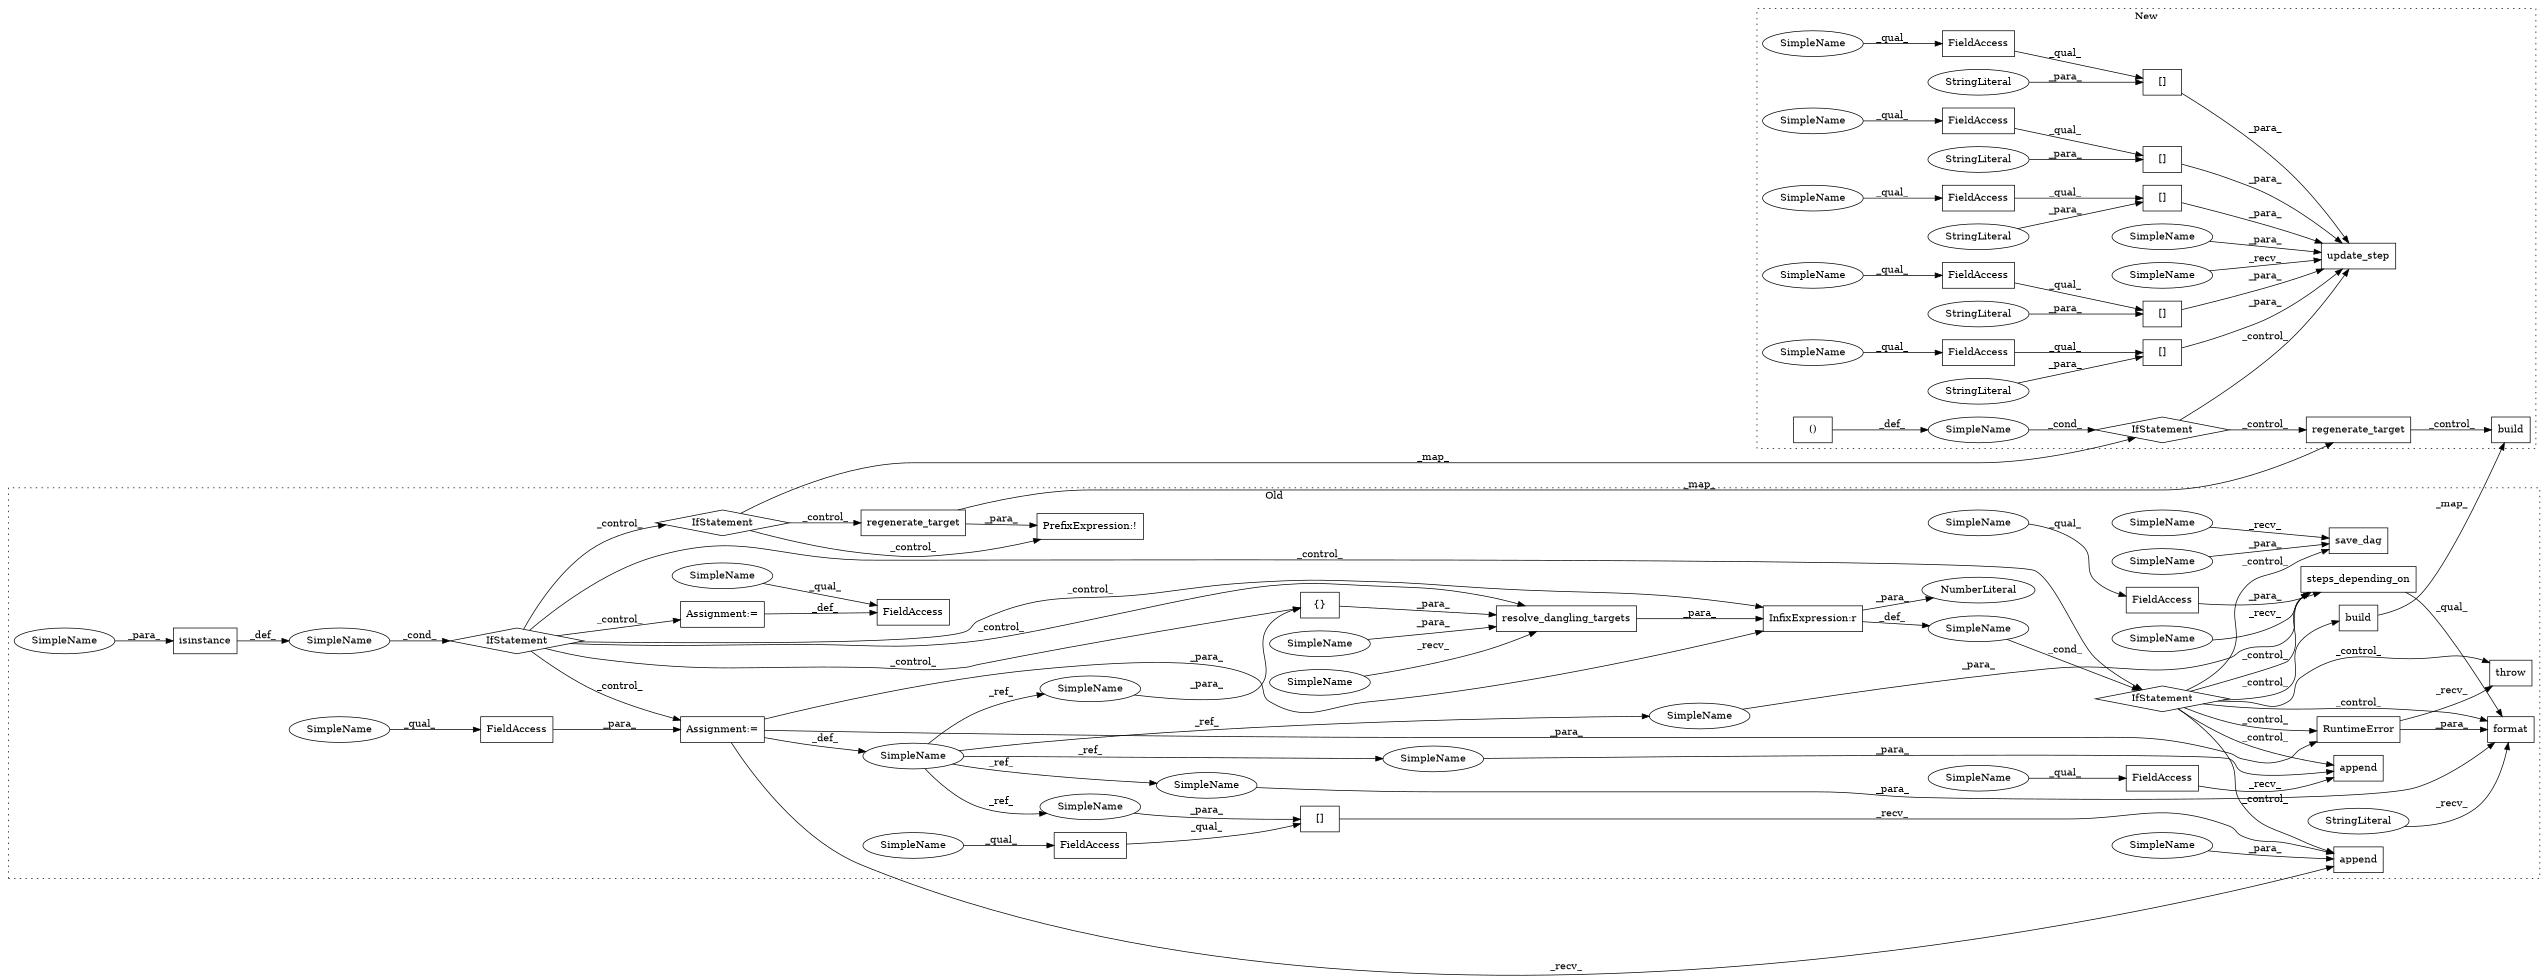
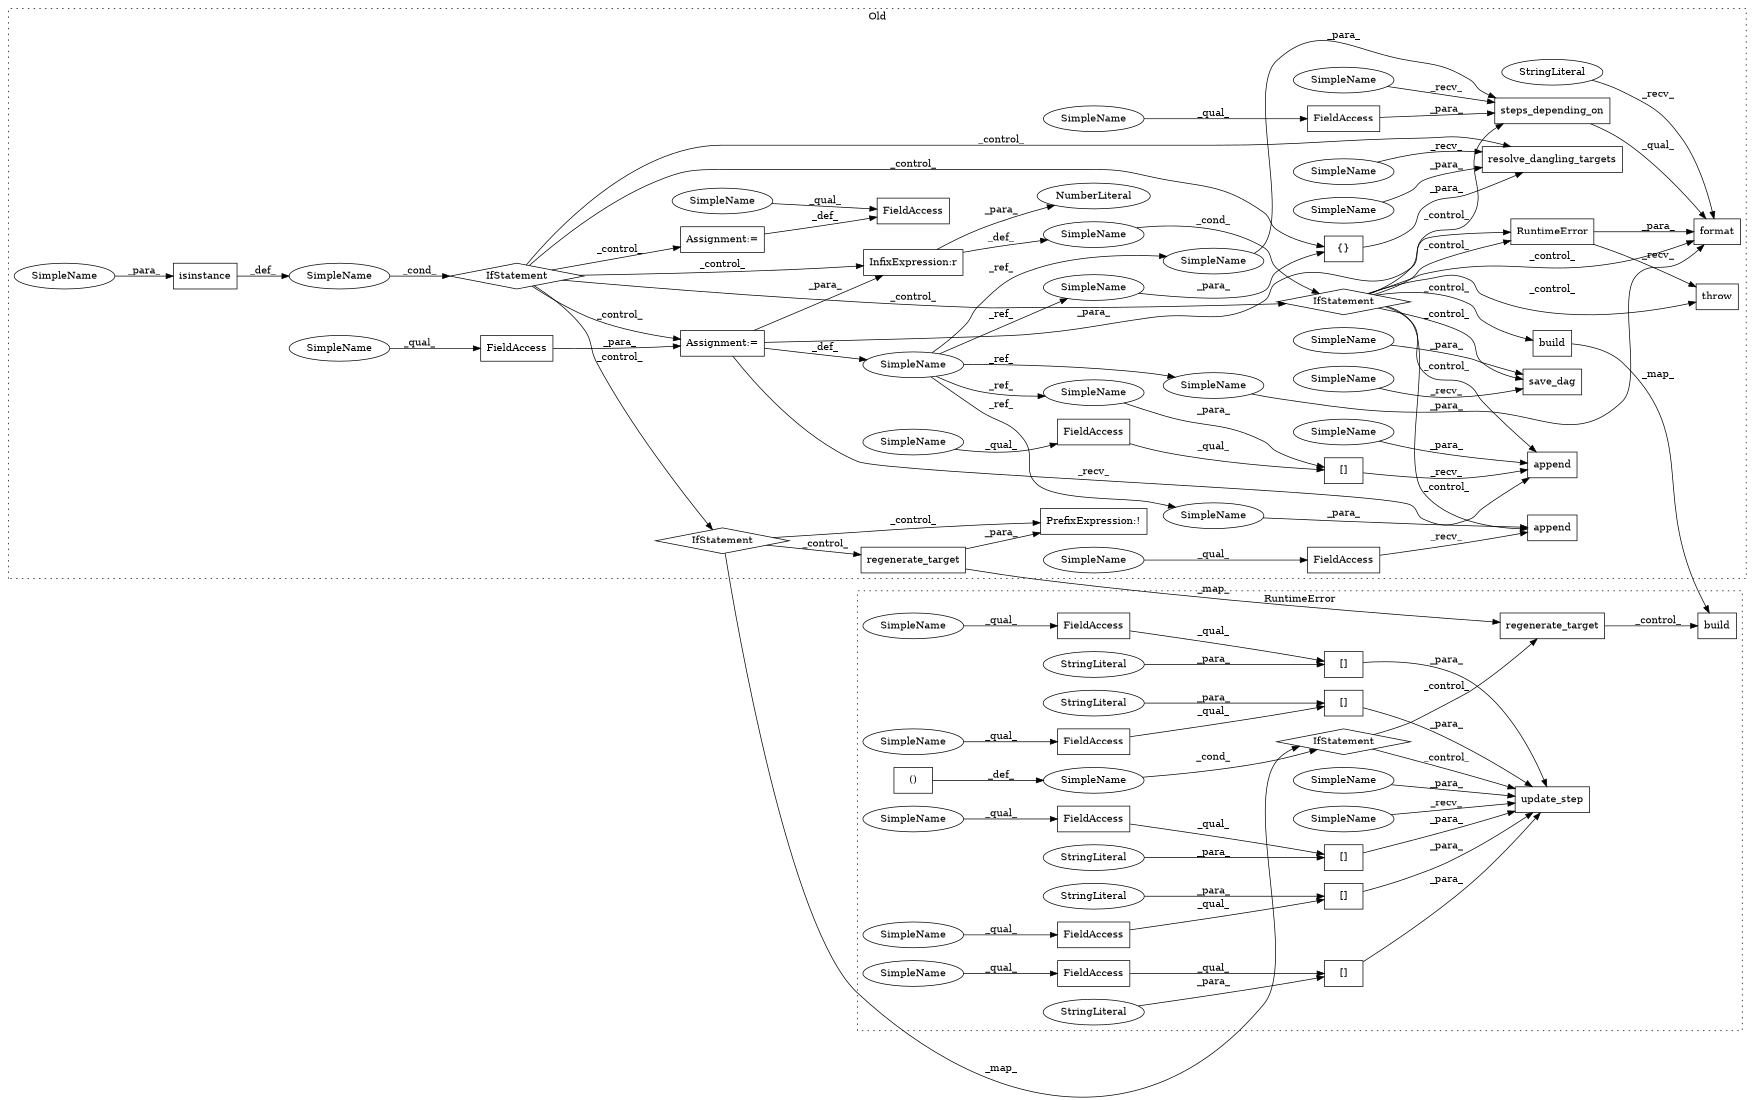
cluster "New": label "New" -> "RuntimeError"
edge "resolve_dangling_targets" -> "InfixExpression:r": removed, label "_para_"
